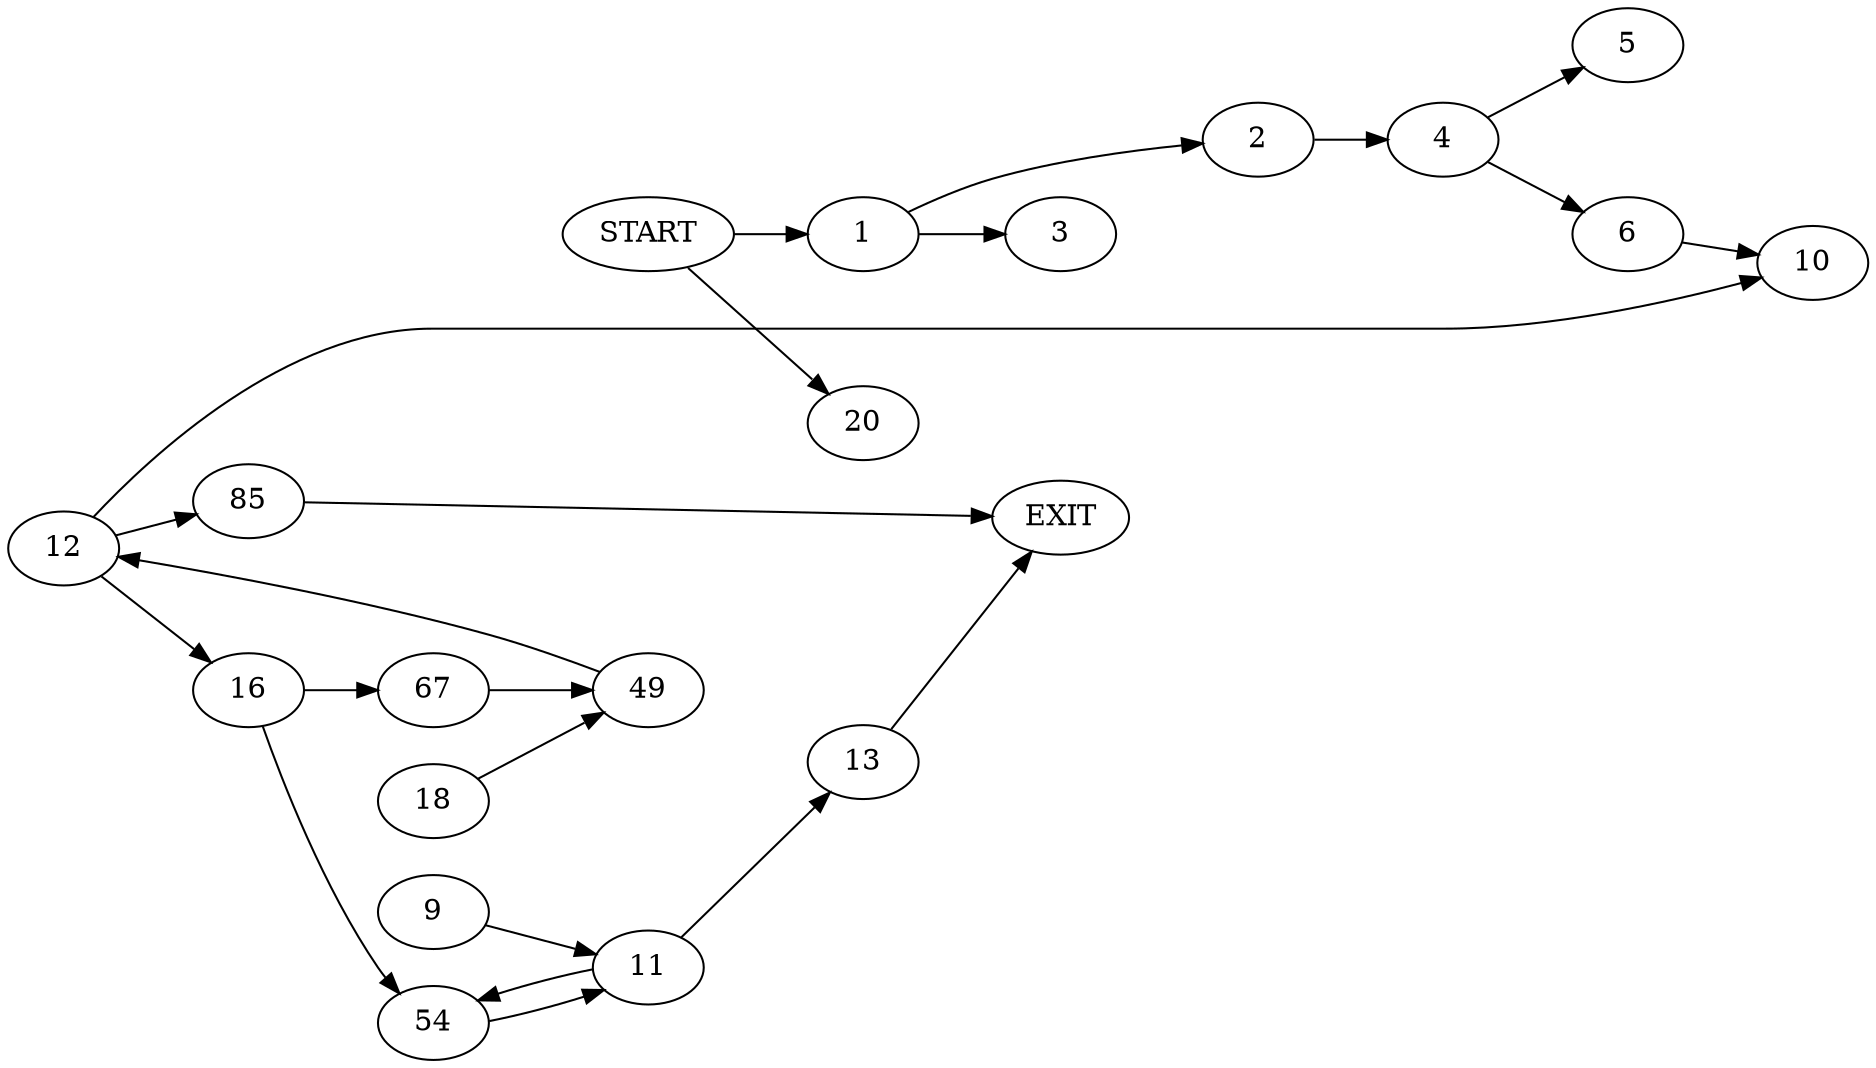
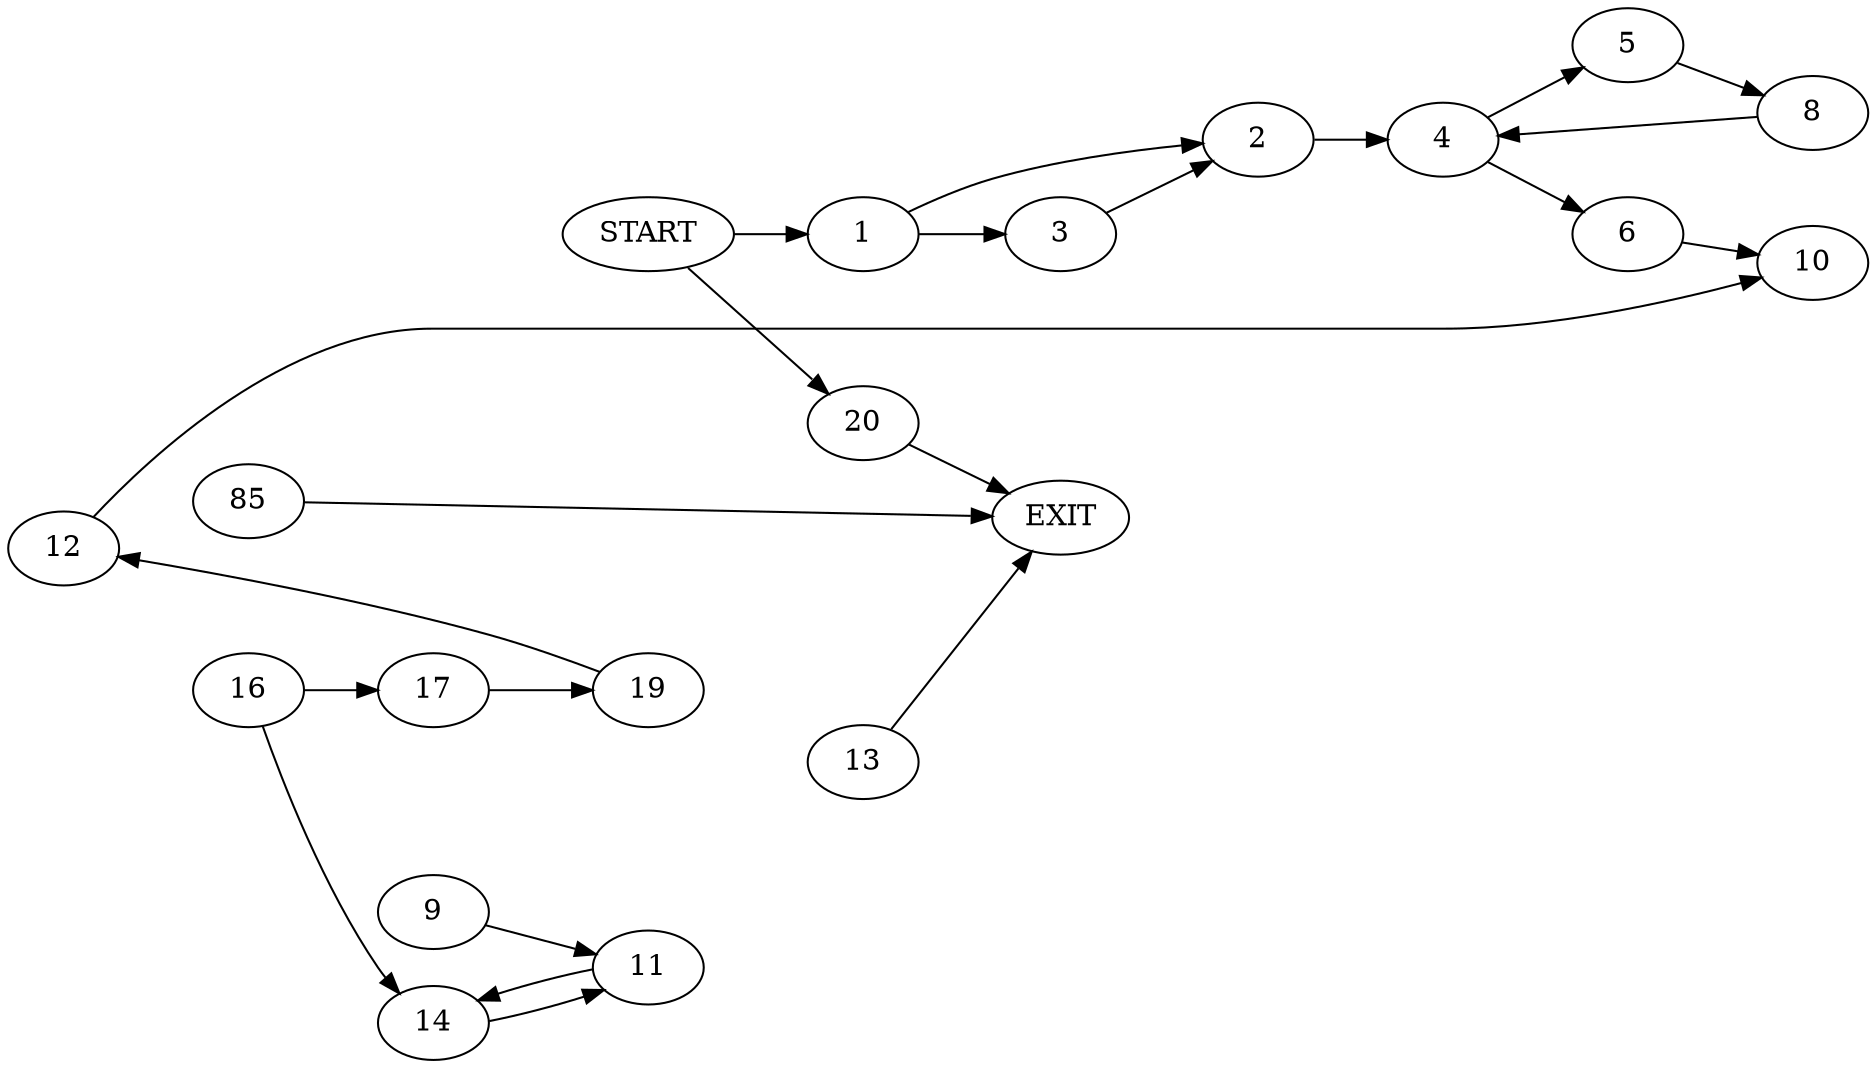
node "8": added
edge "3" -> "2": added
edge "20" -> "EXIT": added
edge "12" -> "85": removed
edge "12" -> "16": removed
node "67": label "67" -> "17"
node "49": label "49" -> "19"
node "18": removed
edge "11" -> "13": removed
node "54": label "54" -> "14"
